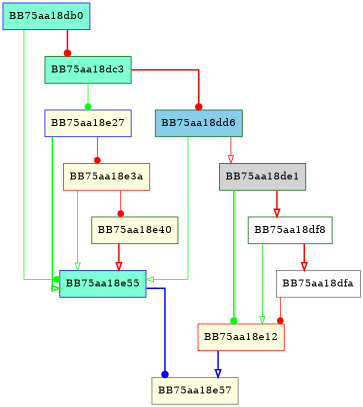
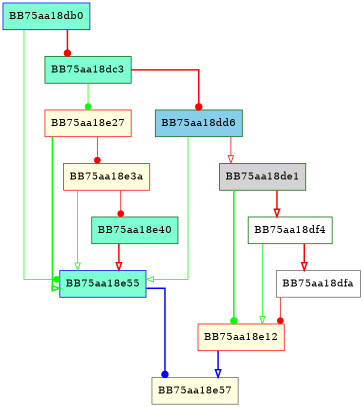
node "BB75aa18e27": color blue -> red
node "BB75aa18e40": fillcolor lightyellow -> aquamarine
node "BB75aa18df8": label "BB75aa18df8" -> "BB75aa18df4"
